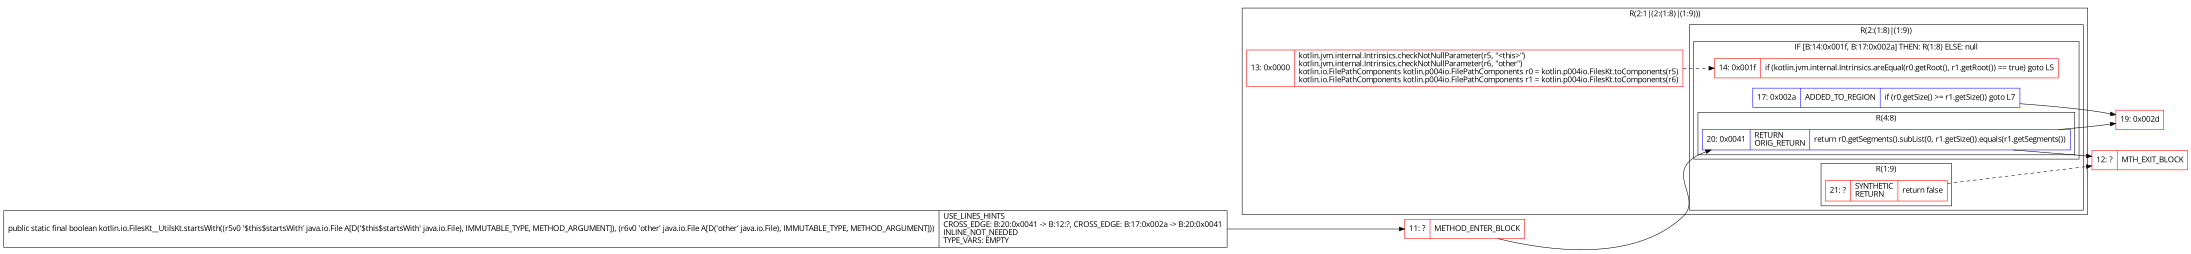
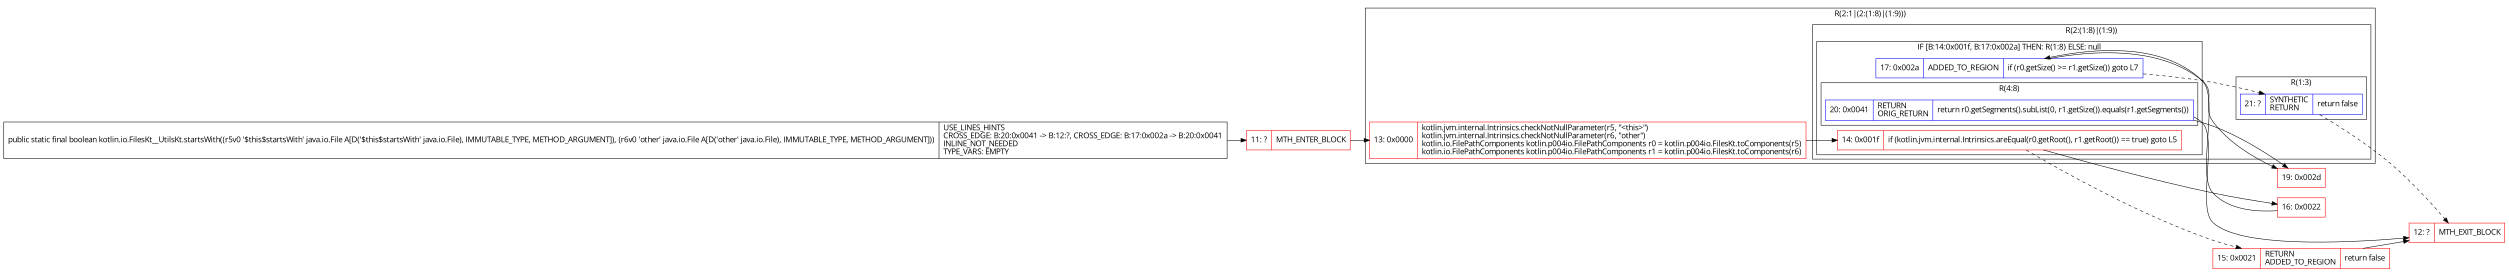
edge "13: 0x0000" -> "14: 0x001f": style dashed -> solid
edge "17: 0x002a" -> "21: ?": added
cluster "R(1:9)": label "R(1:9)" -> "R(1:3)"
node "21: ?": color red -> blue
node "16: 0x0022": added
node "11: ?": text "METHOD_ENTER_BLOCK" -> "MTH_ENTER_BLOCK"
edge "11: ?" -> "20: 0x0041": now "11: ?" -> "13: 0x0000"
node "15: 0x0021": added
